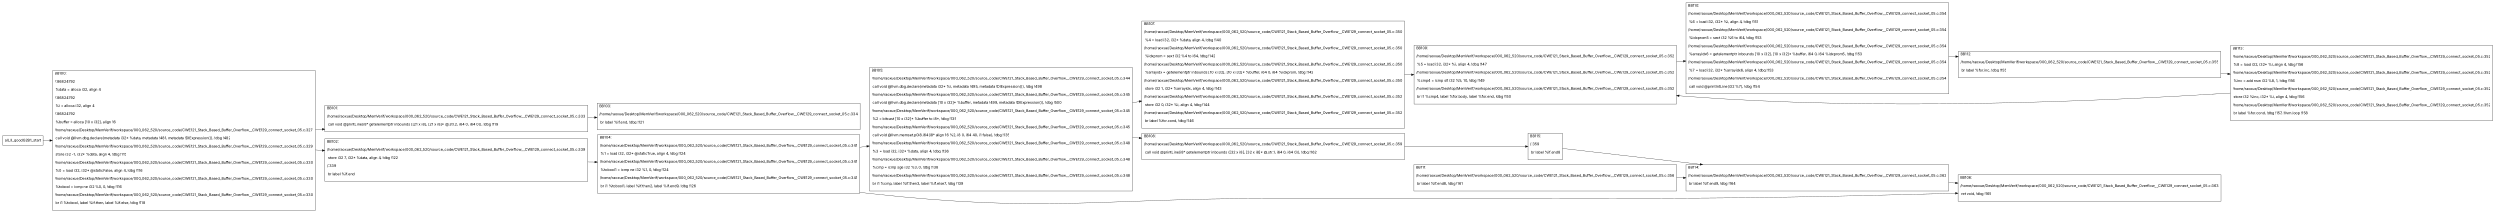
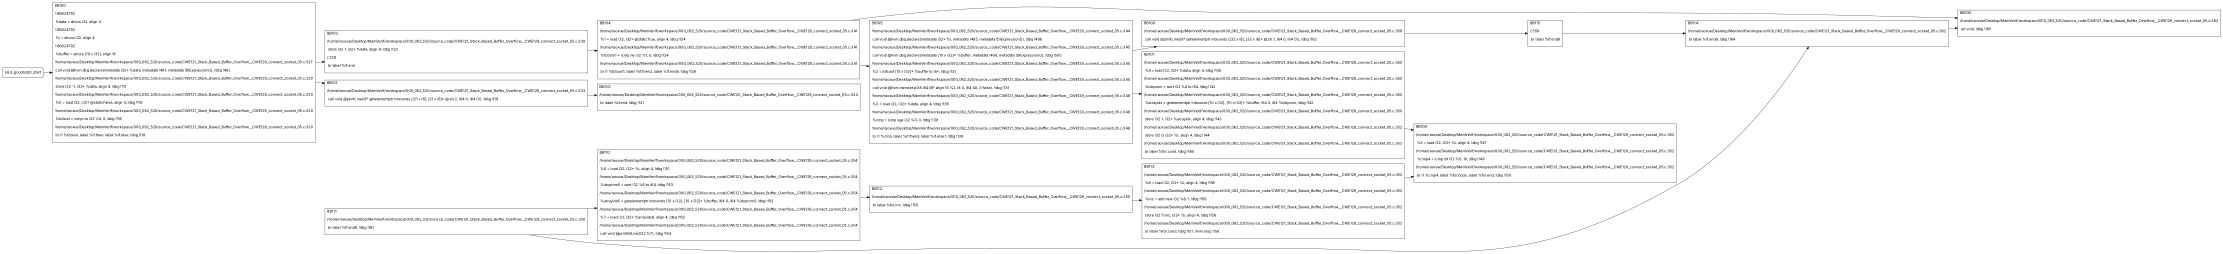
edge "BB109:" -> "BB110:": now "BB111:" -> "BB110:"
